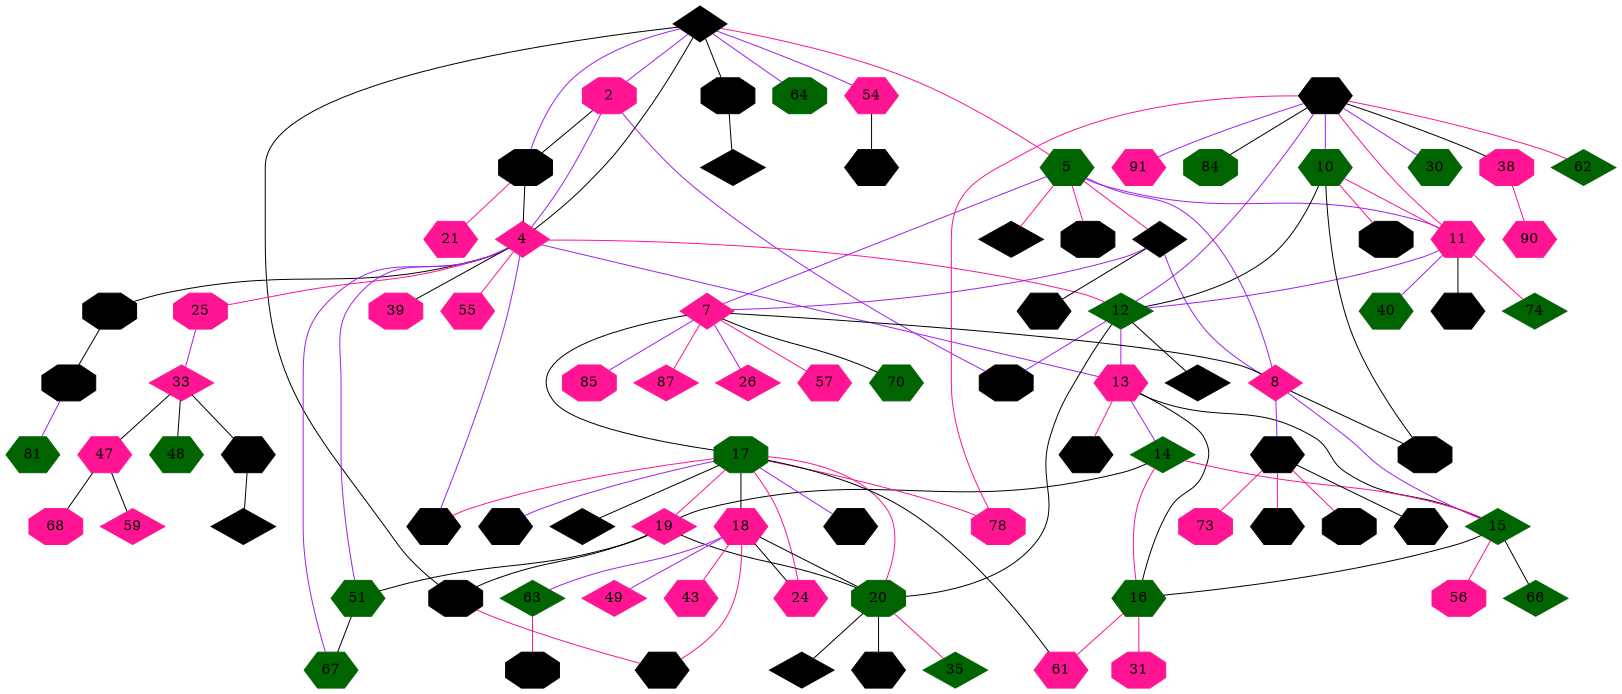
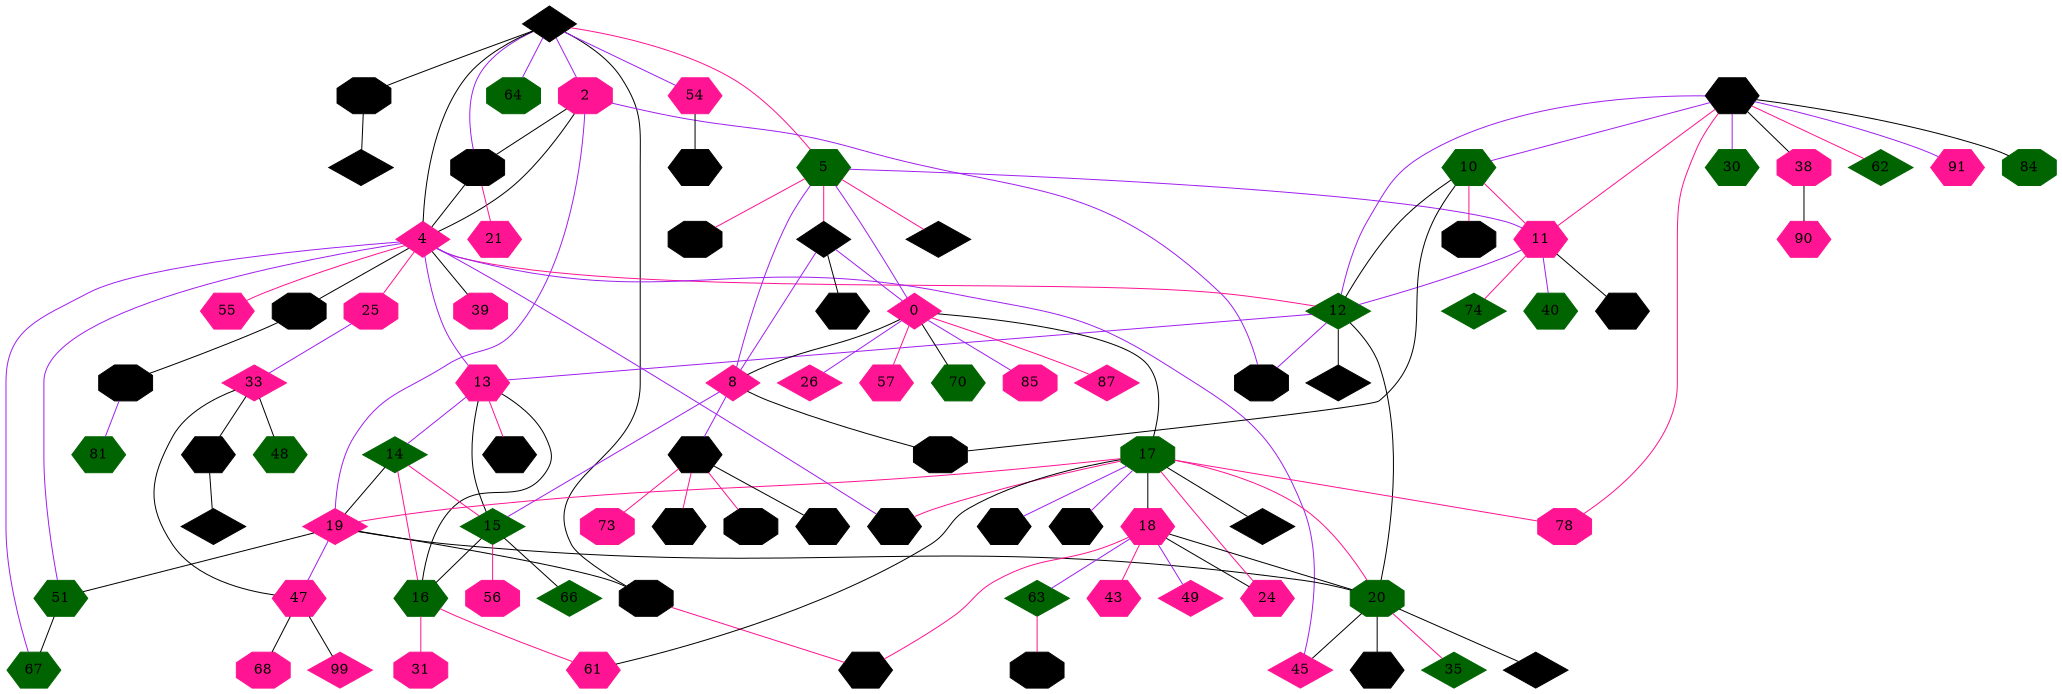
edge "2" -- "4": color purple -> black
edge "38" -- "90": color deeppink -> black
node "7": label "7" -> "0"
edge "2" -- "19": added
node "59": label "59" -> "99"
edge "19" -- "47": added
node "45": added
